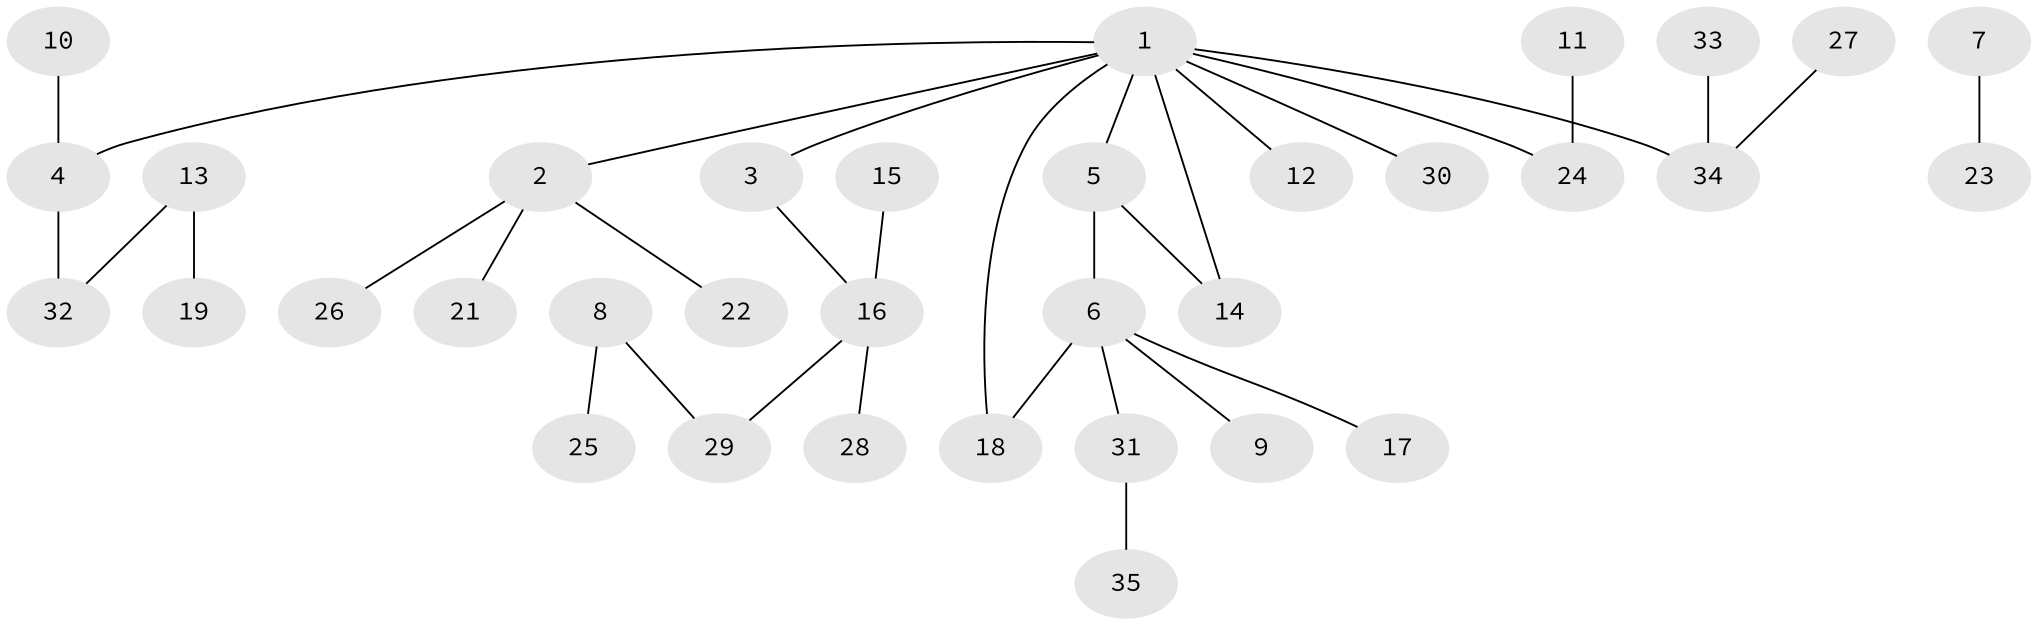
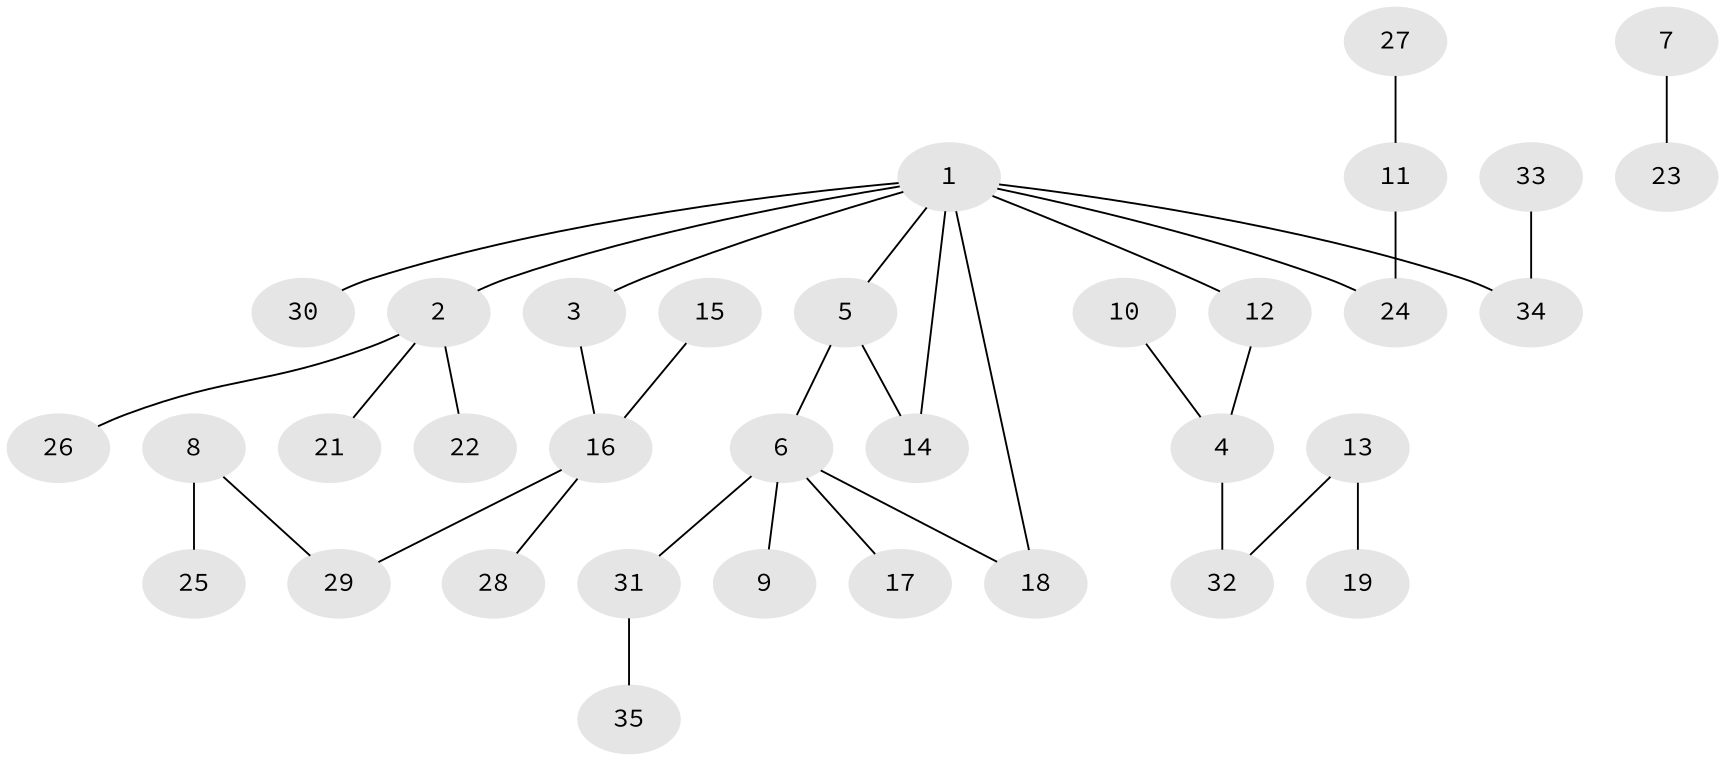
edge "1" -- "4": now "12" -- "4"
edge "27" -- "34": now "27" -- "11"
